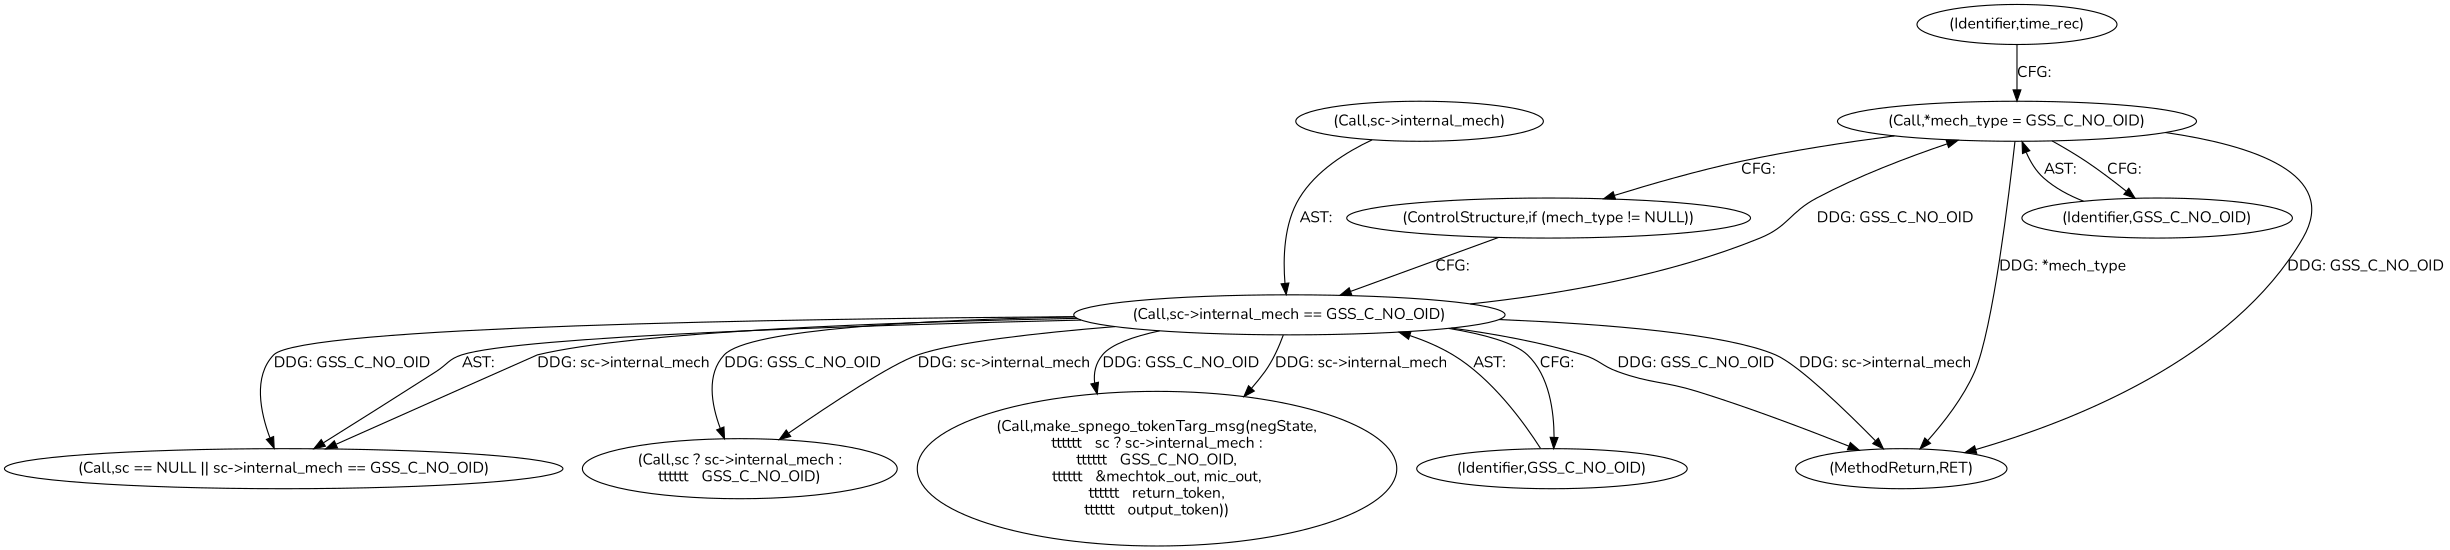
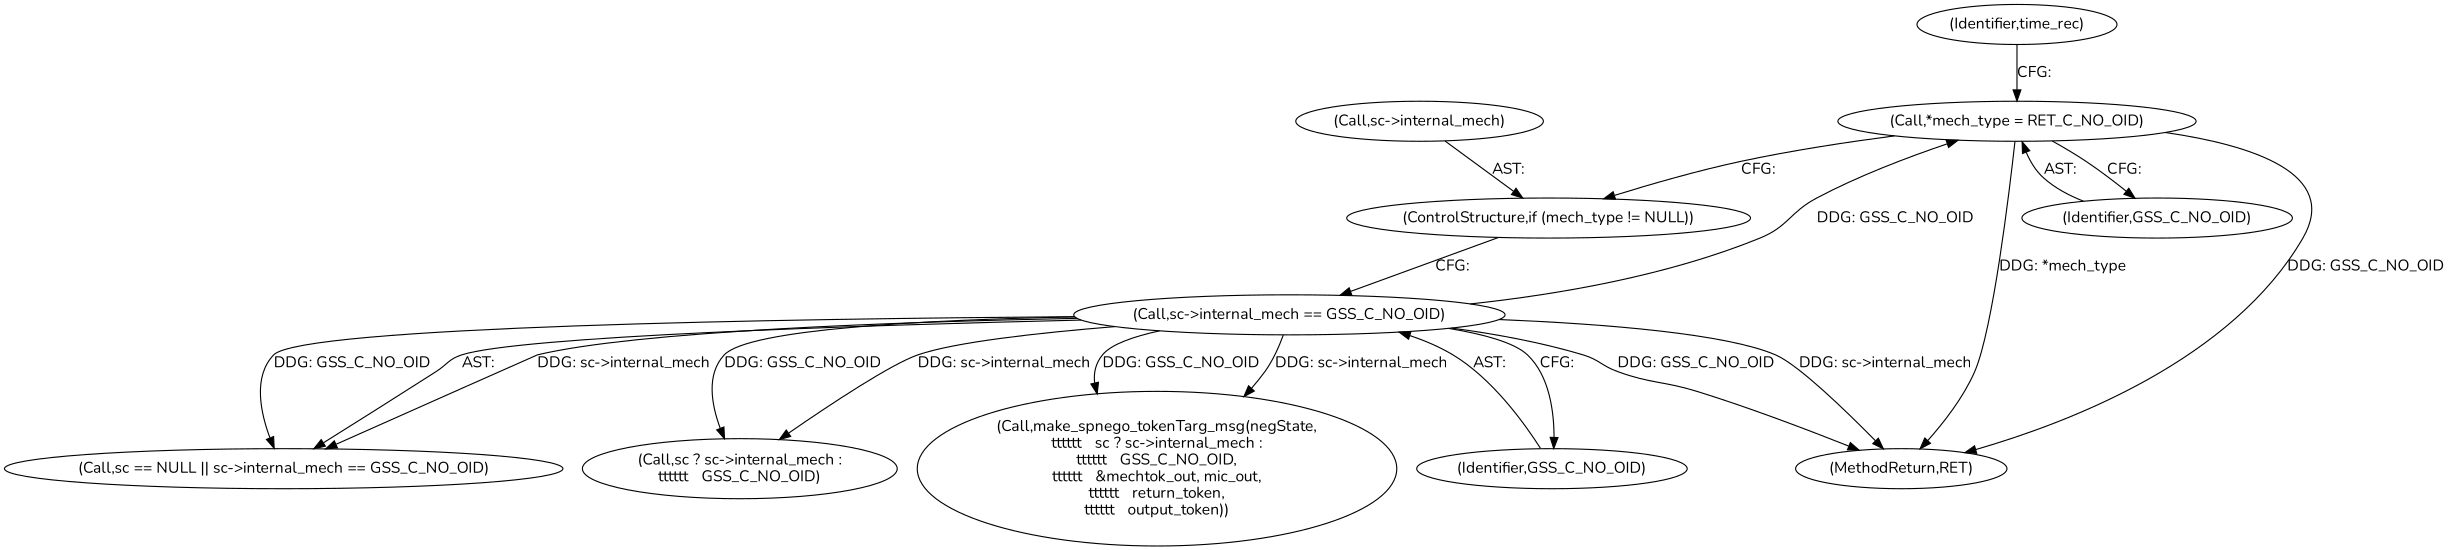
node "(Call,*mech_type = GSS_C_NO_OID)": label "(Call,*mech_type = GSS_C_NO_OID)" -> "(Call,*mech_type = RET_C_NO_OID)"
edge "(Call,sc->internal_mech)" -> "(Call,sc->internal_mech == GSS_C_NO_OID)": now "(Call,sc->internal_mech)" -> "(ControlStructure,if (mech_type != NULL))"
